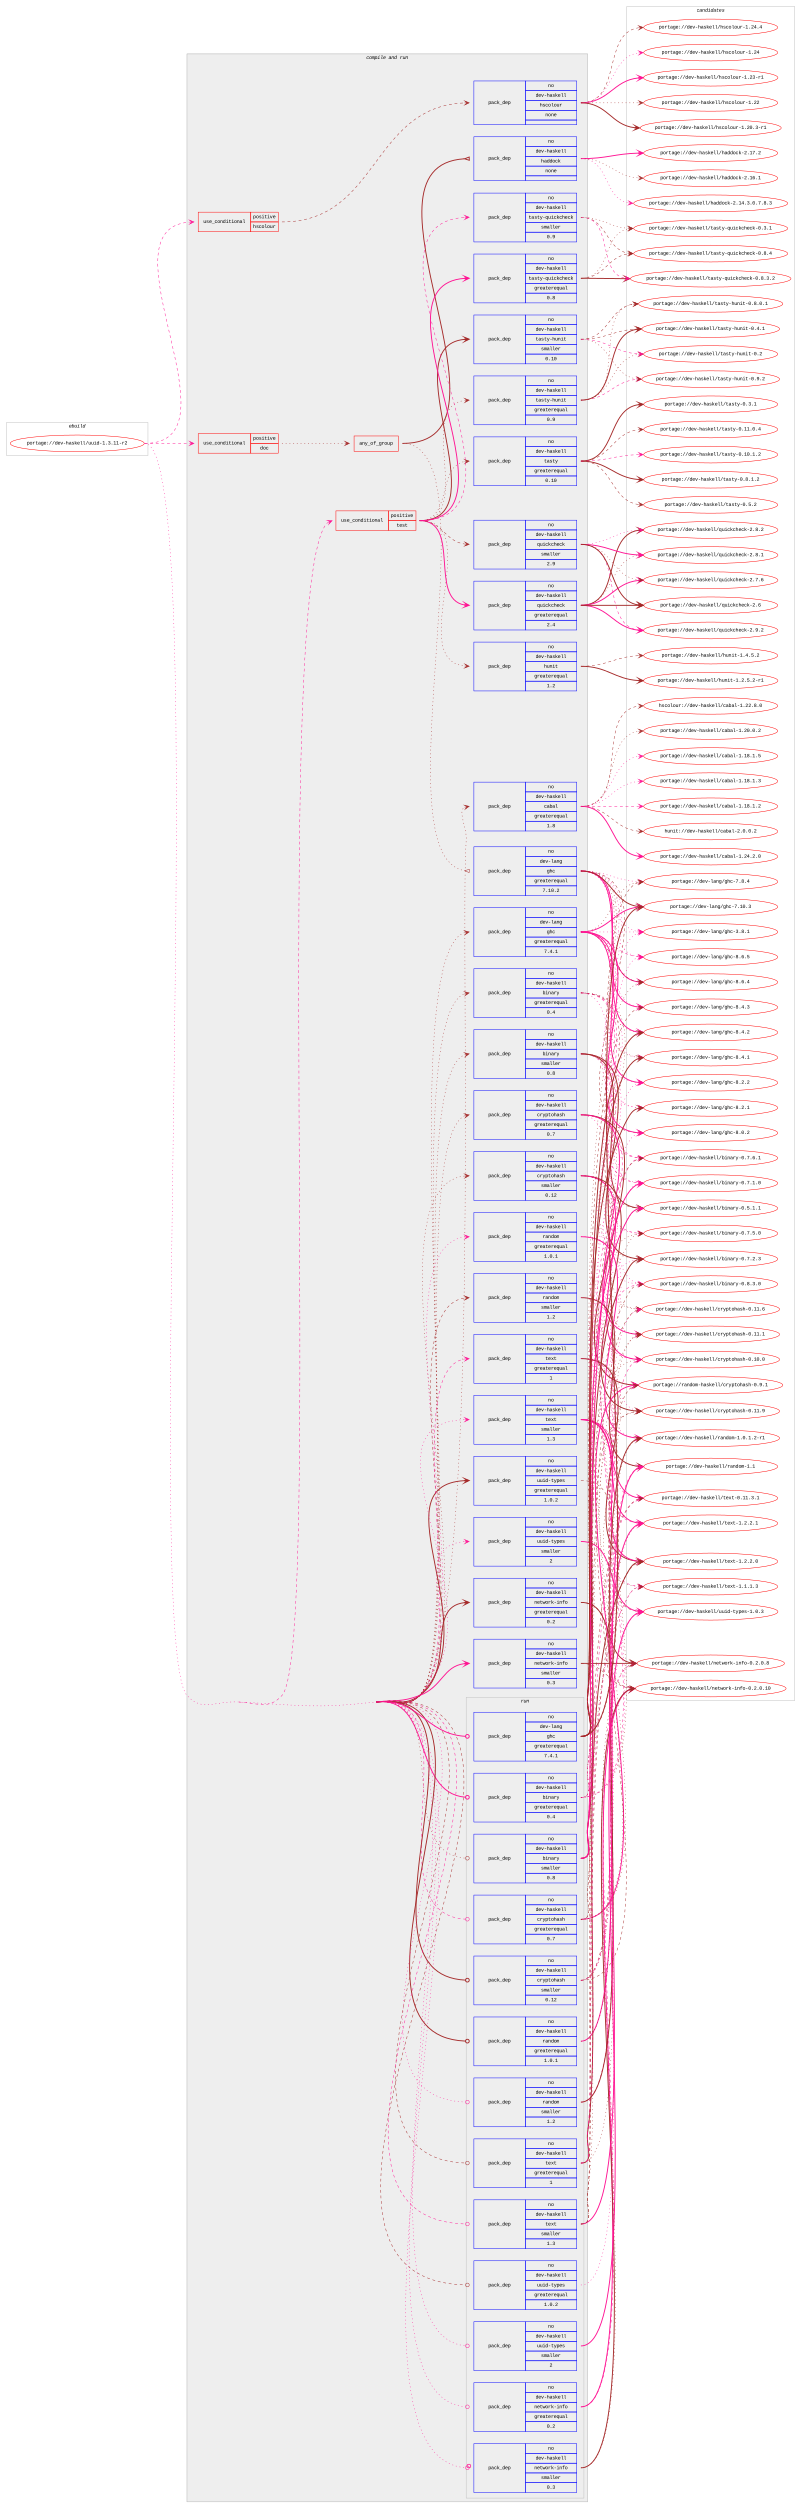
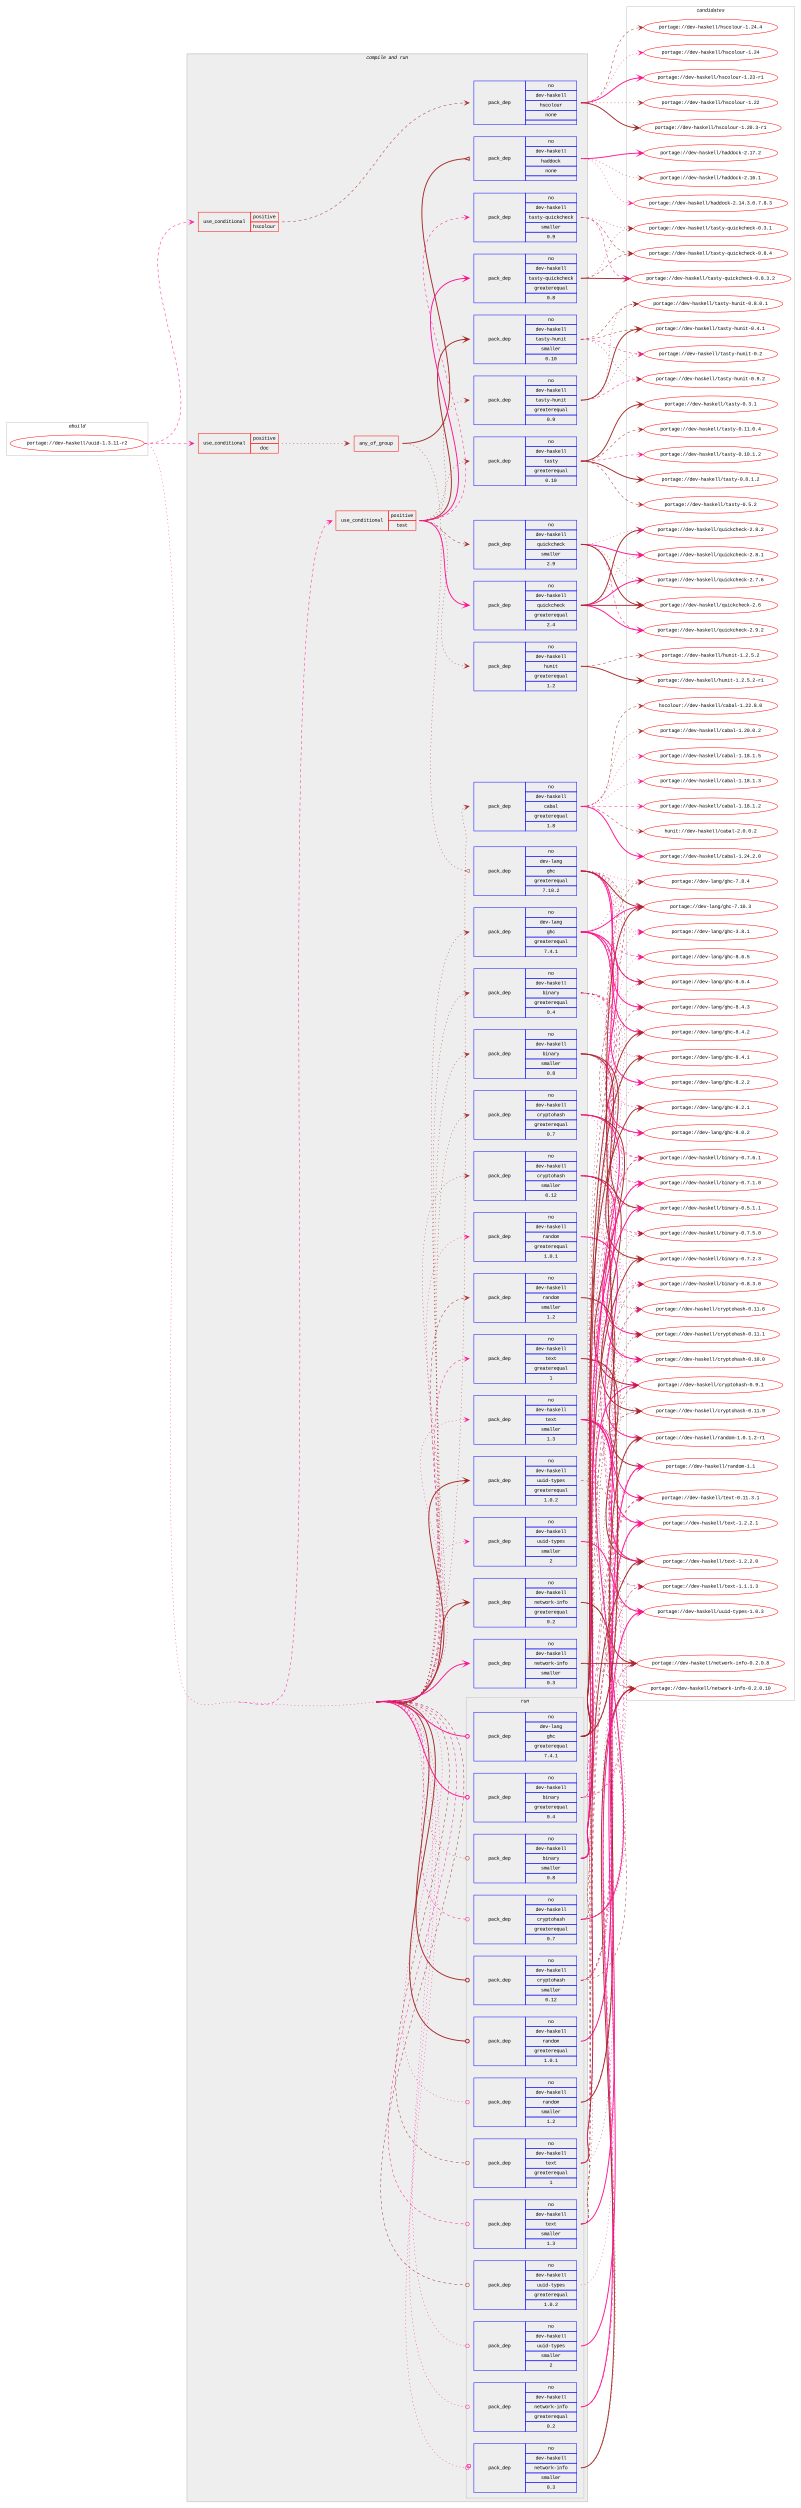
node "portage://dev-haskell/hunit-1.4.5.2": label "portage://dev-haskell/hunit-1.4.5.2" -> "portage://dev-haskell/hunit-1.2.5.2"
node "portage://random-haskell/cryptohash-0.9.1": label "portage://random-haskell/cryptohash-0.9.1" -> "portage://dev-haskell/cryptohash-0.9.1"
